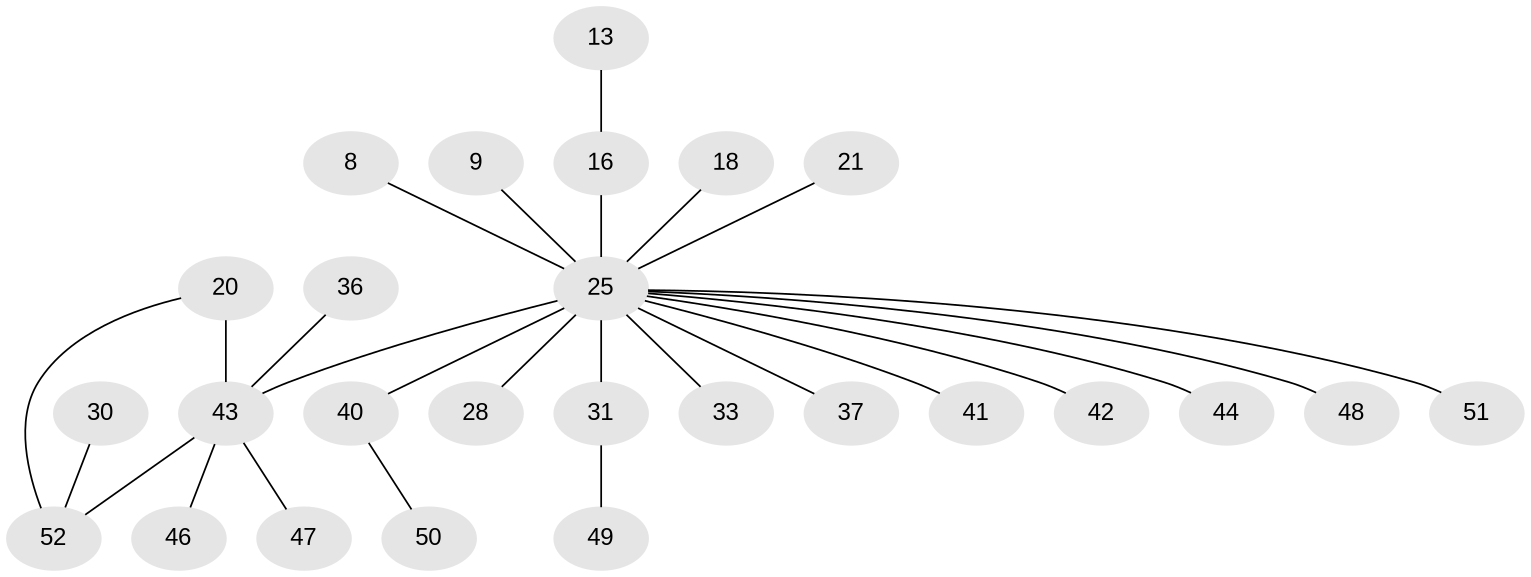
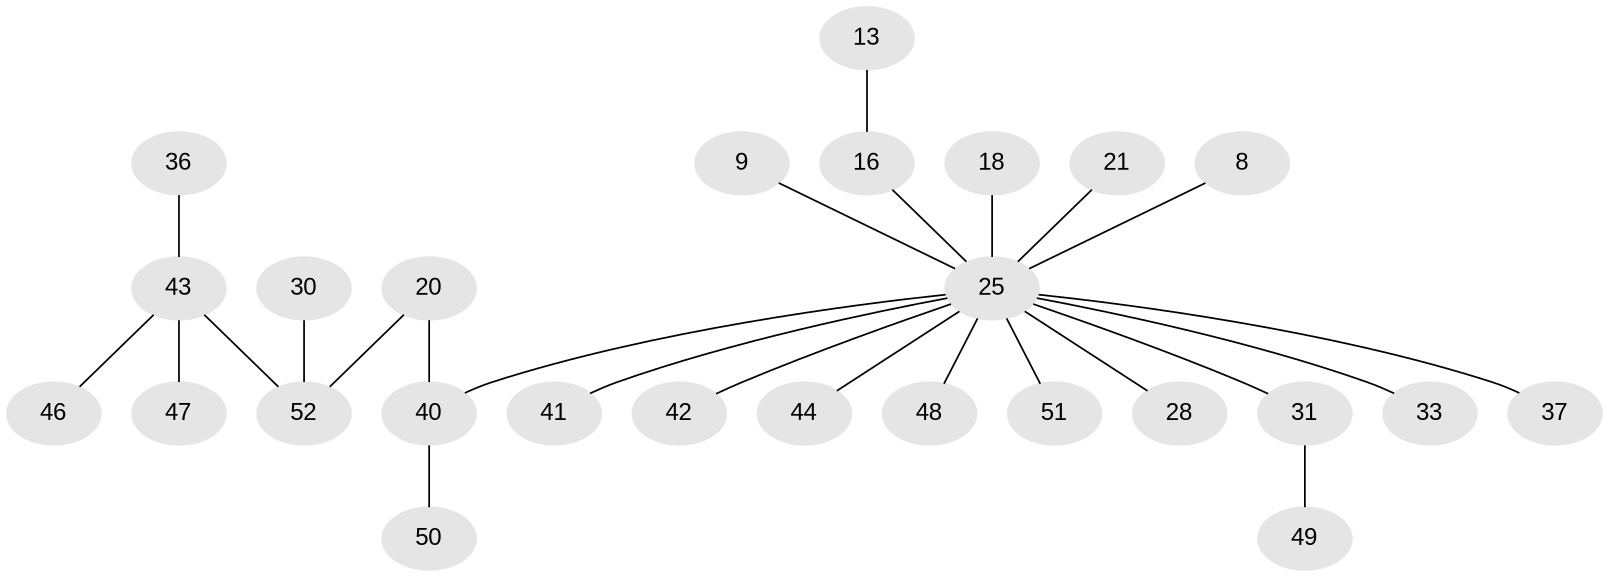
edge "25" -- "43": removed
edge "20" -- "43": now "20" -- "40"
